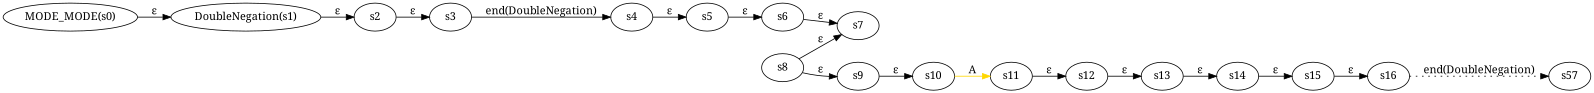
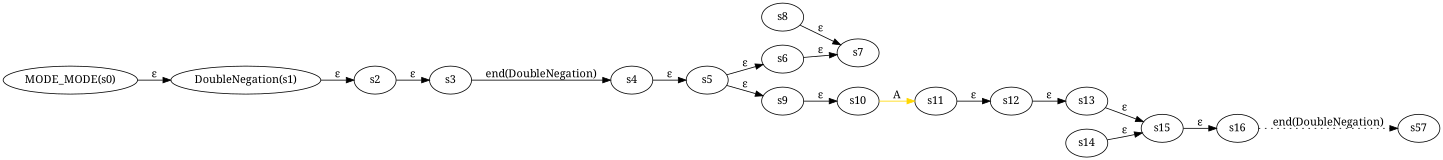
edge "s8" -> "s9": now "s5" -> "s9"
edge "s13" -> "s14": now "s13" -> "s15"
